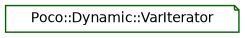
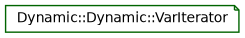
node "Poco::Dynamic::VarIterator": label "Poco::Dynamic::VarIterator" -> "Dynamic::Dynamic::VarIterator"
